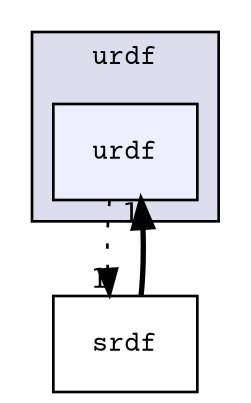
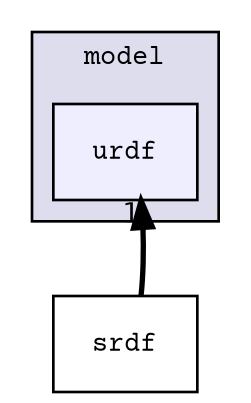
cluster "urdf": label "urdf" -> "model"
edge "urdf" -> "srdf": removed
